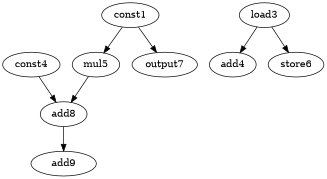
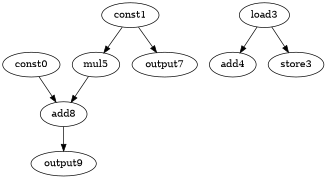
node "const4": label "const4" -> "const0"
node "store6": label "store6" -> "store3"
node "add9": label "add9" -> "output9"
